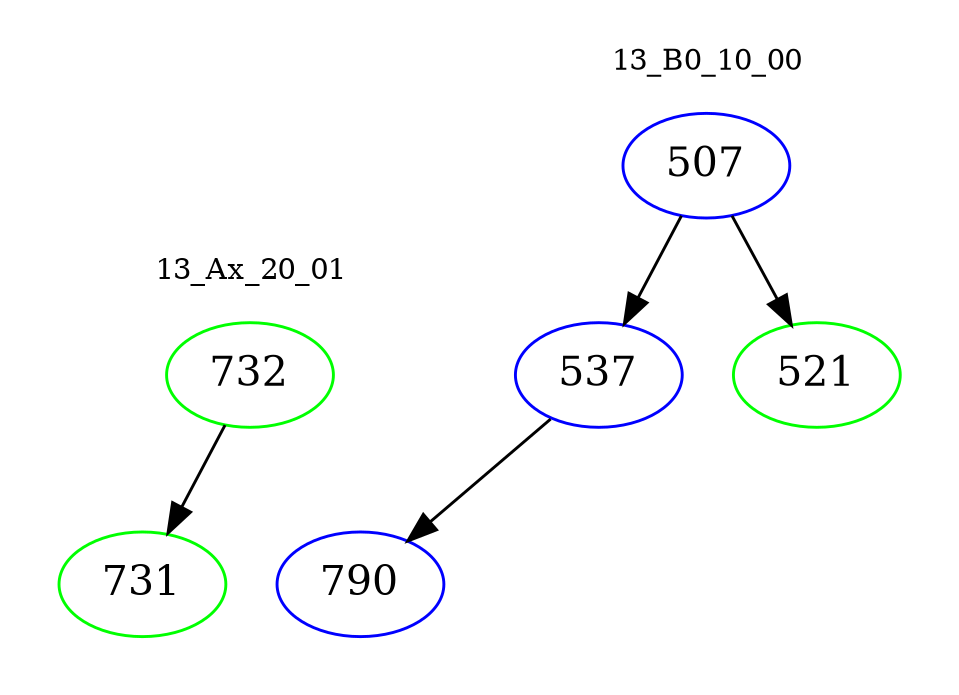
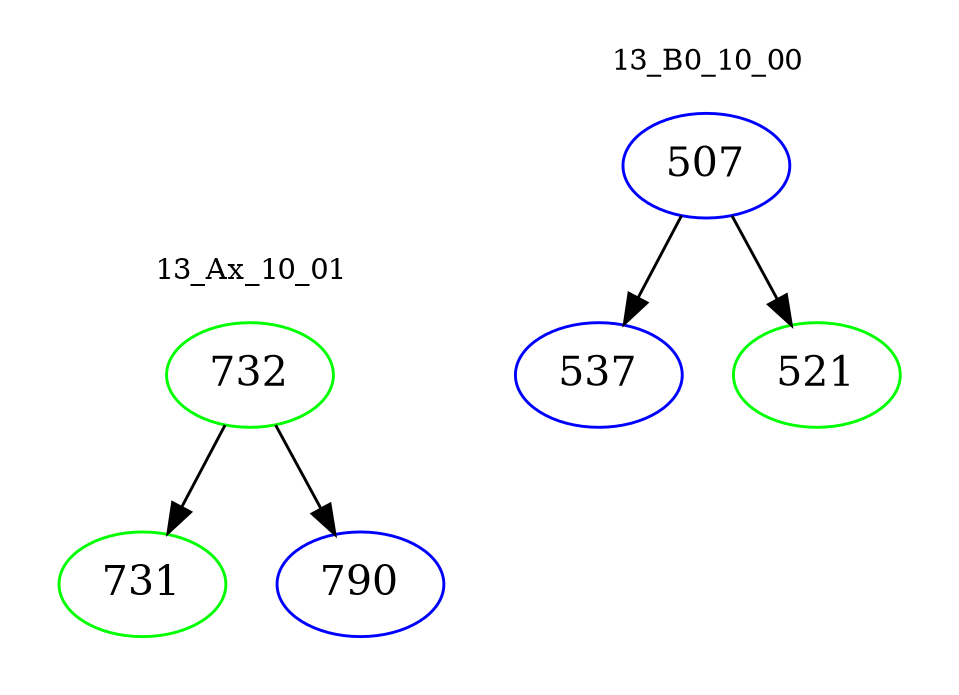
cluster "13_Ax_20_01": label "13_Ax_20_01" -> "13_Ax_10_01"
edge "537" -> "790": now "732" -> "790"
